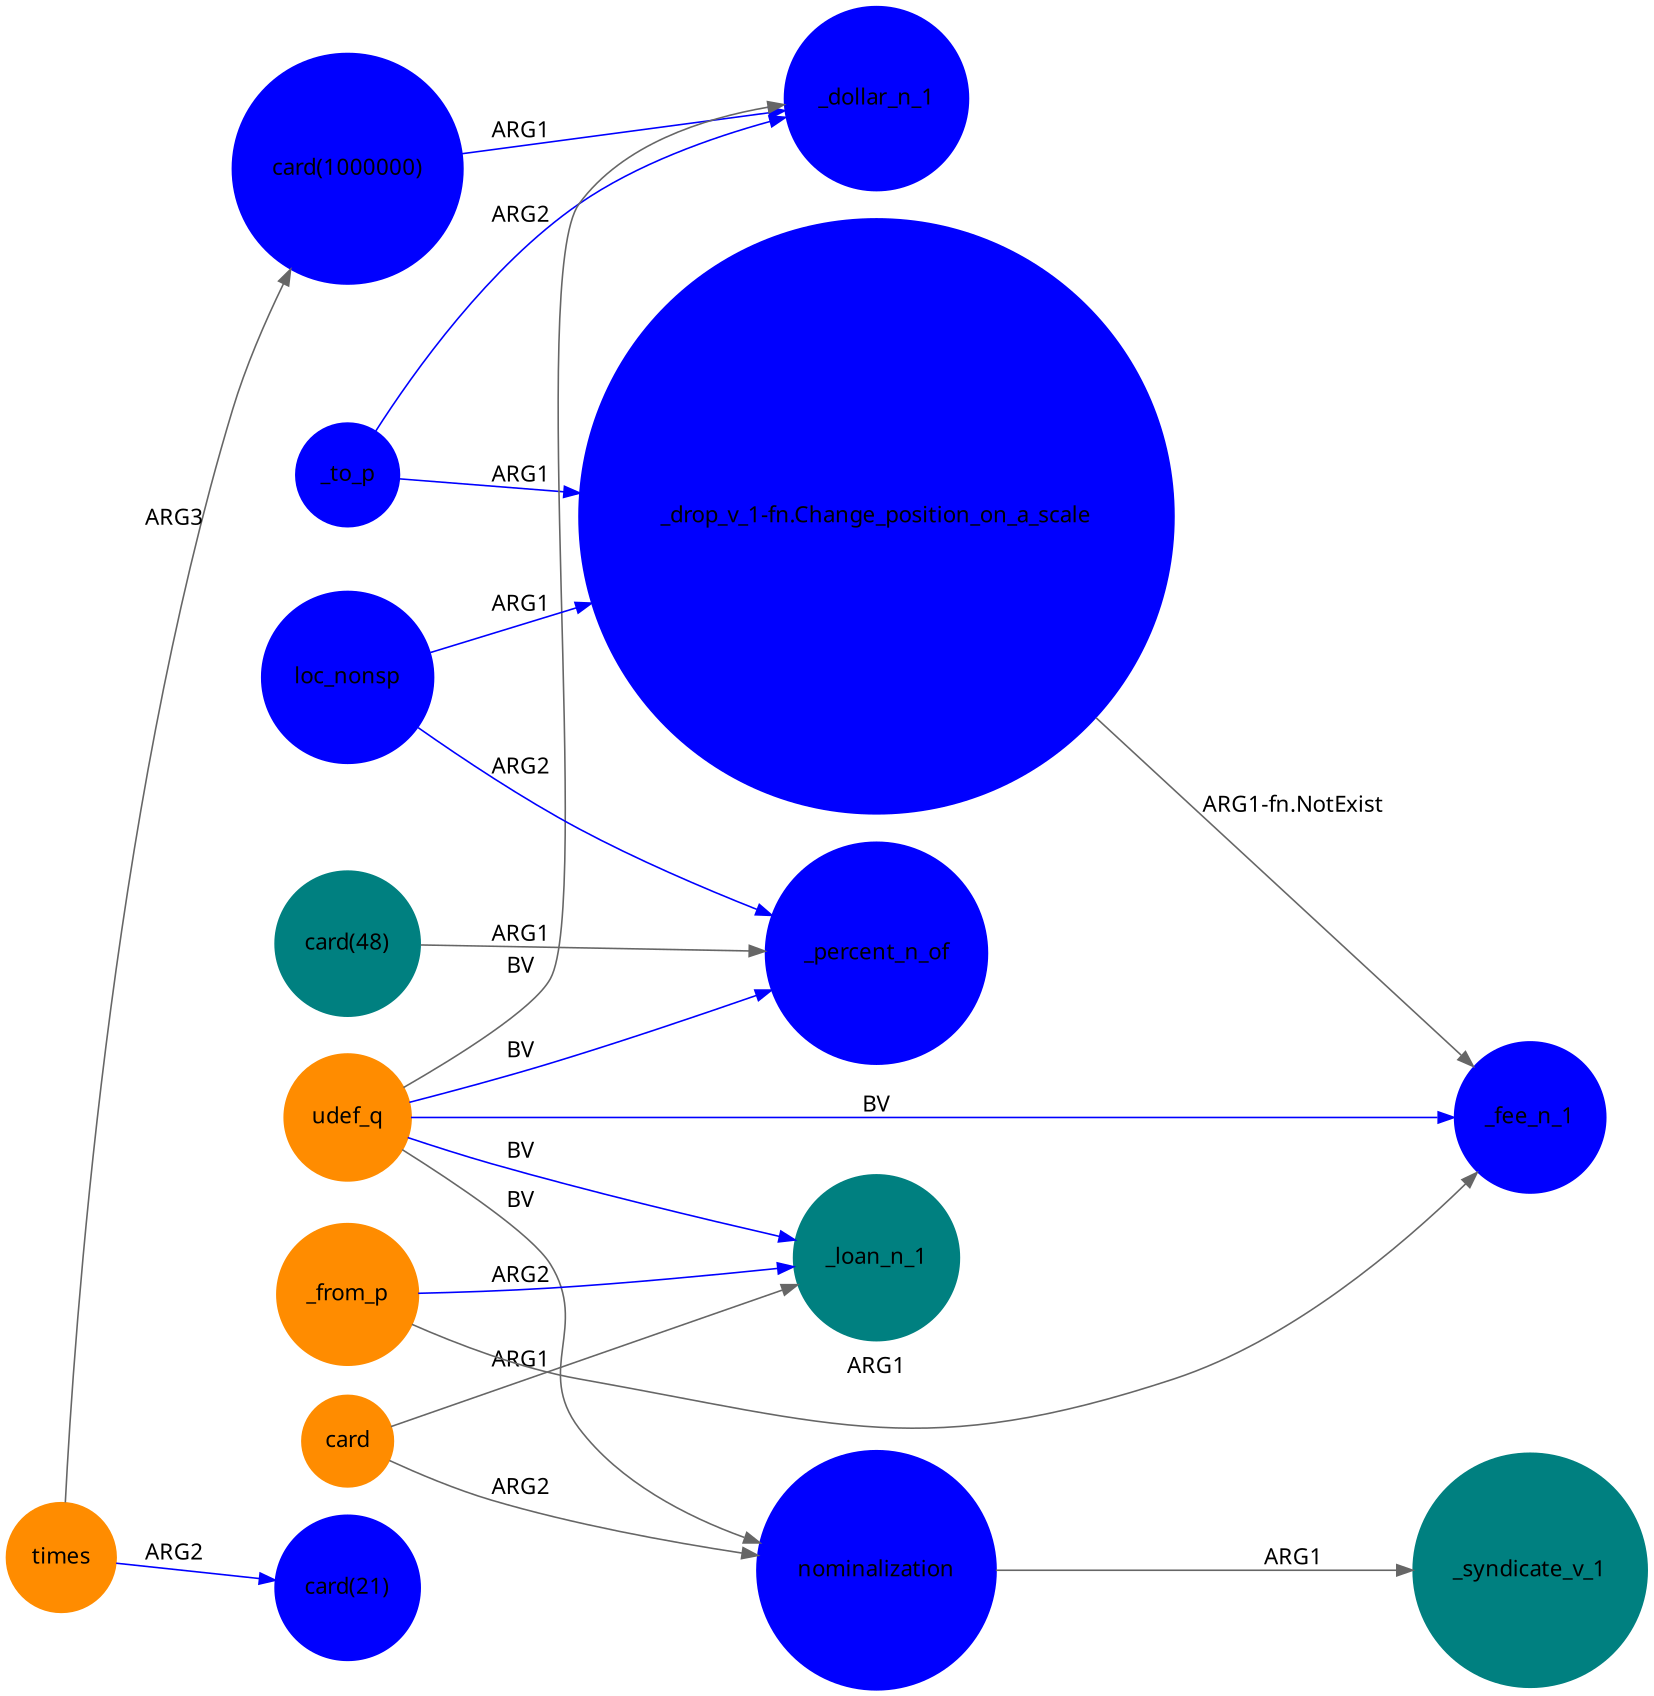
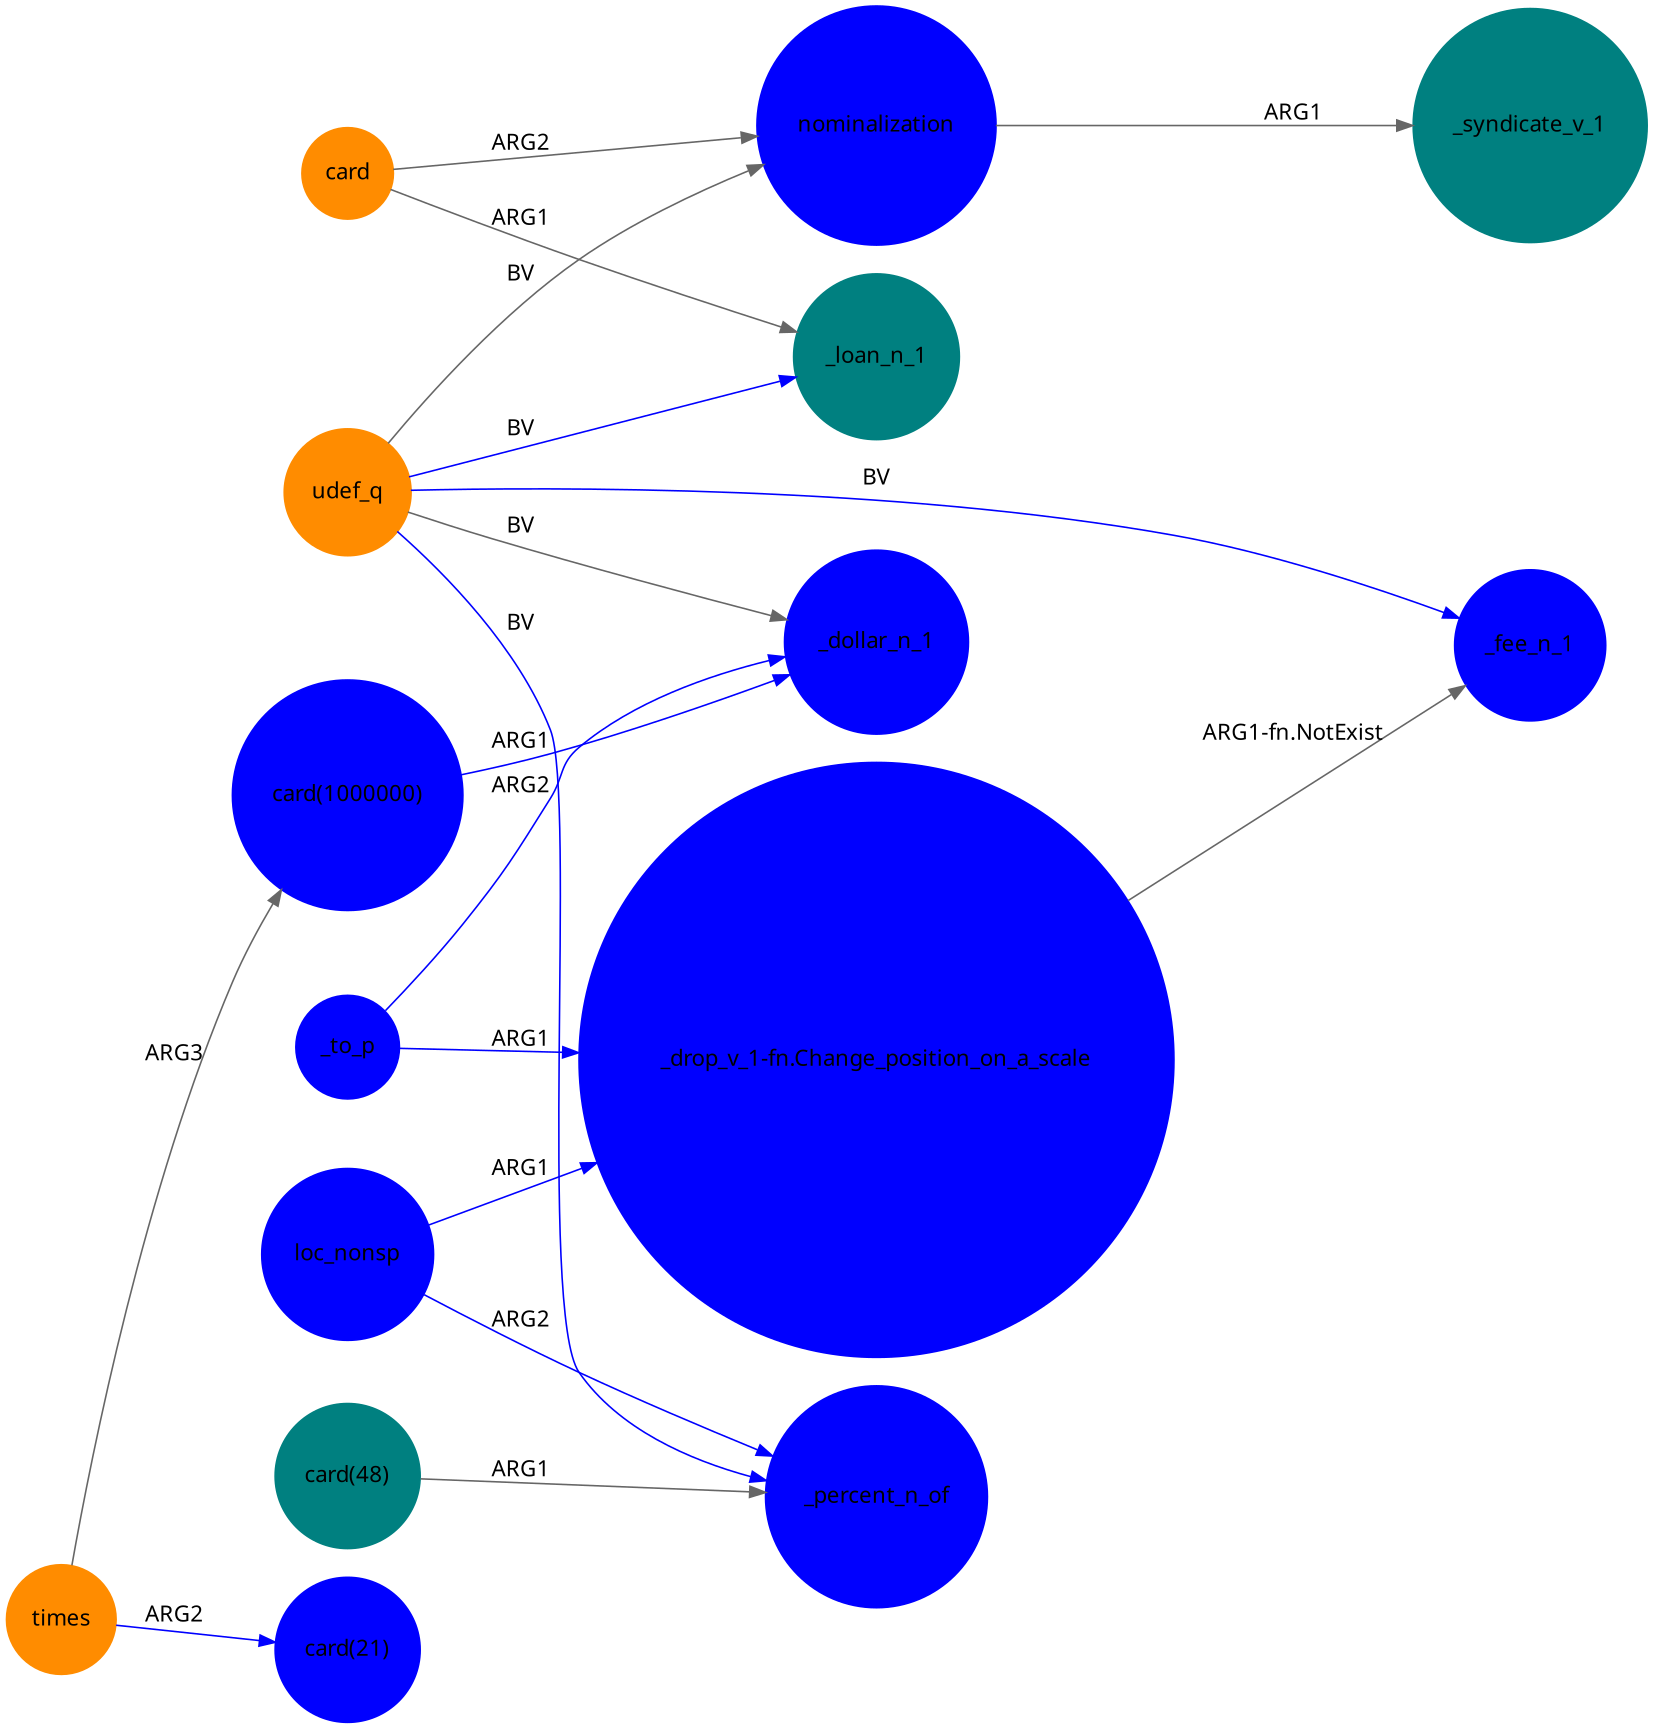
node "_from_p": removed
